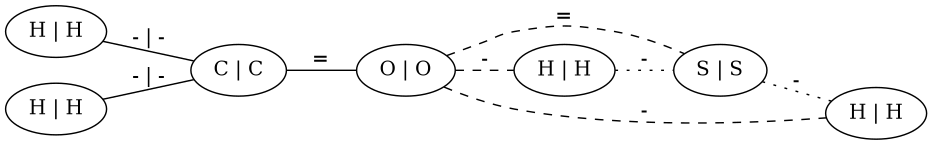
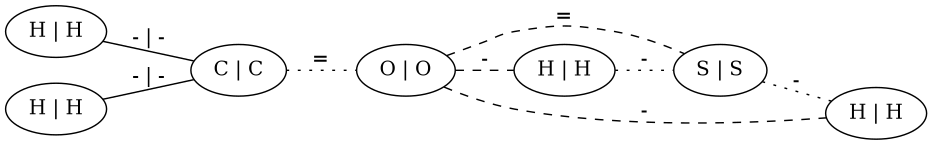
edge "C | C" -- "O | O": style solid -> dotted
